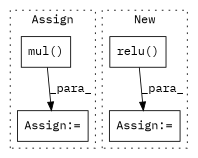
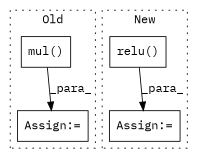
cluster "Assign": label "Assign" -> "Old"
